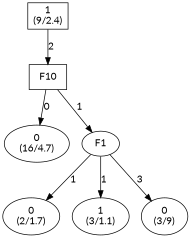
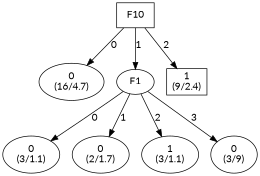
edge "1 (9/2.4)" -> "F10": reversed
node "0 (3/1.1)": added
edge "F1" -> "1 (3/1.1)": label "1" -> "2"
